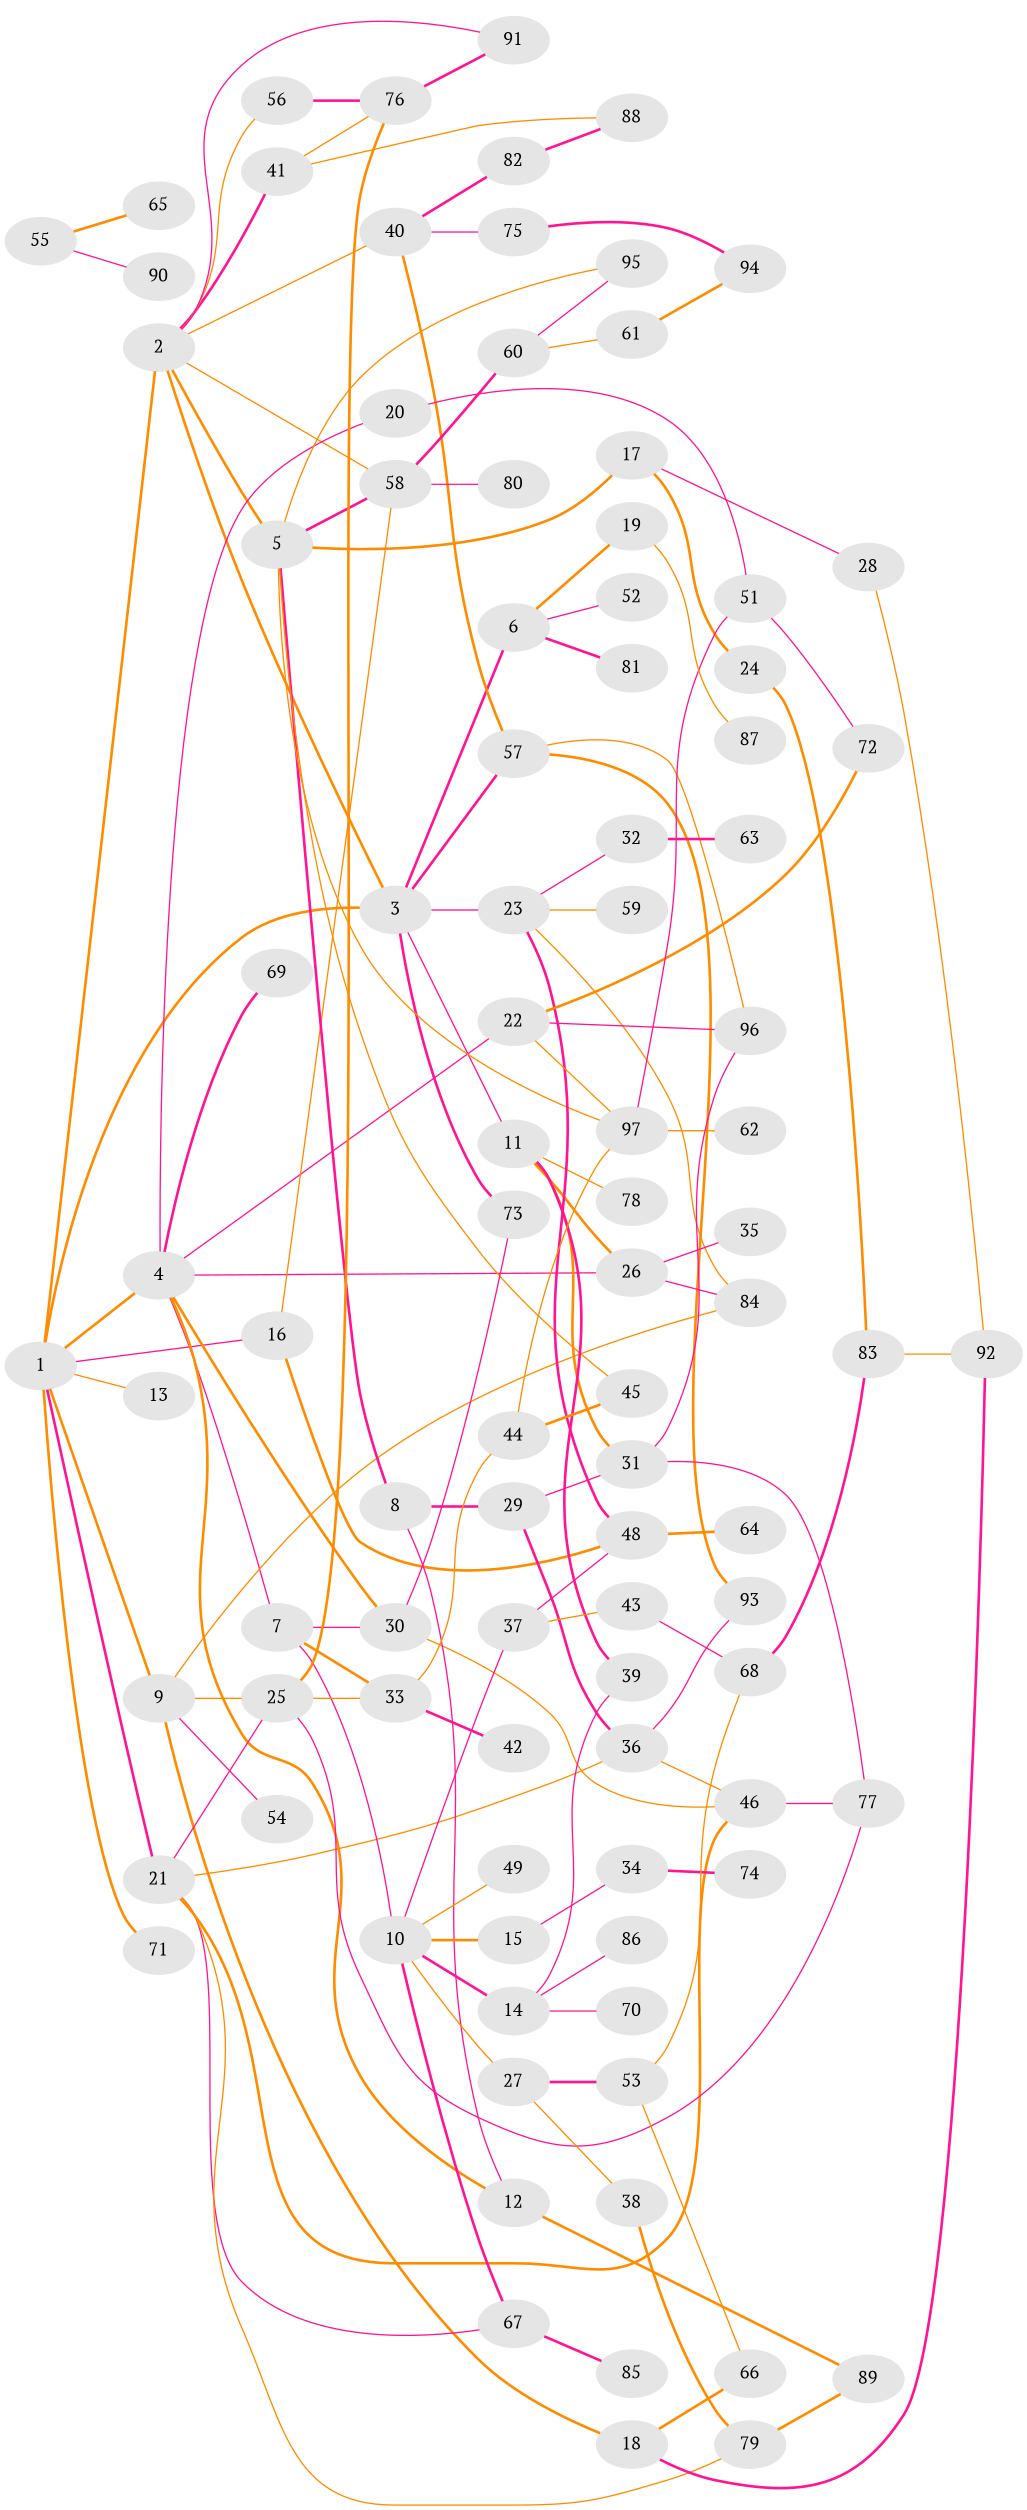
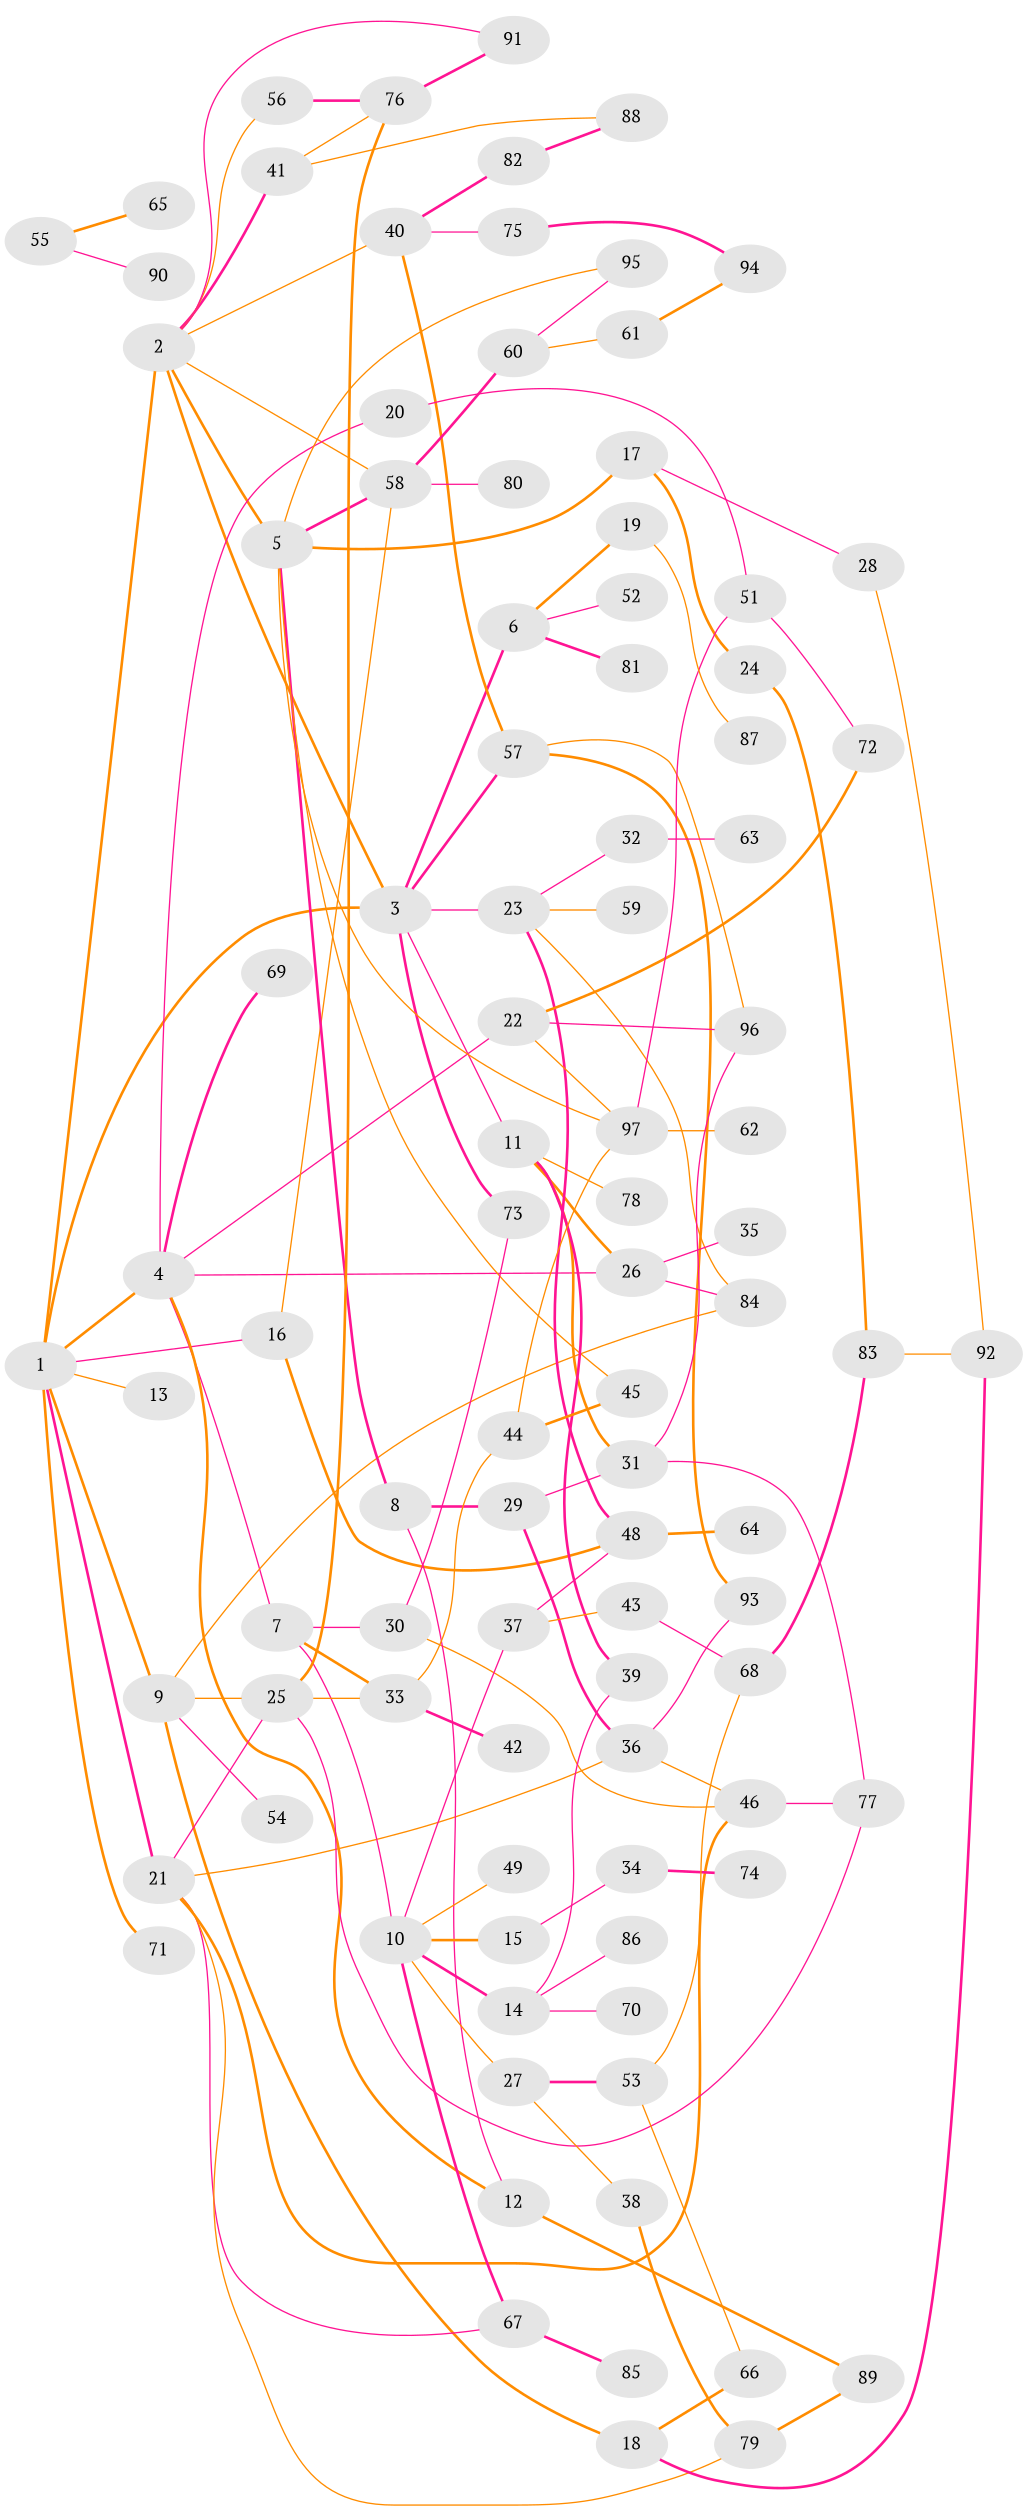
edge "32" -- "63": style bold -> solid
edge "4" -- "30": removed
